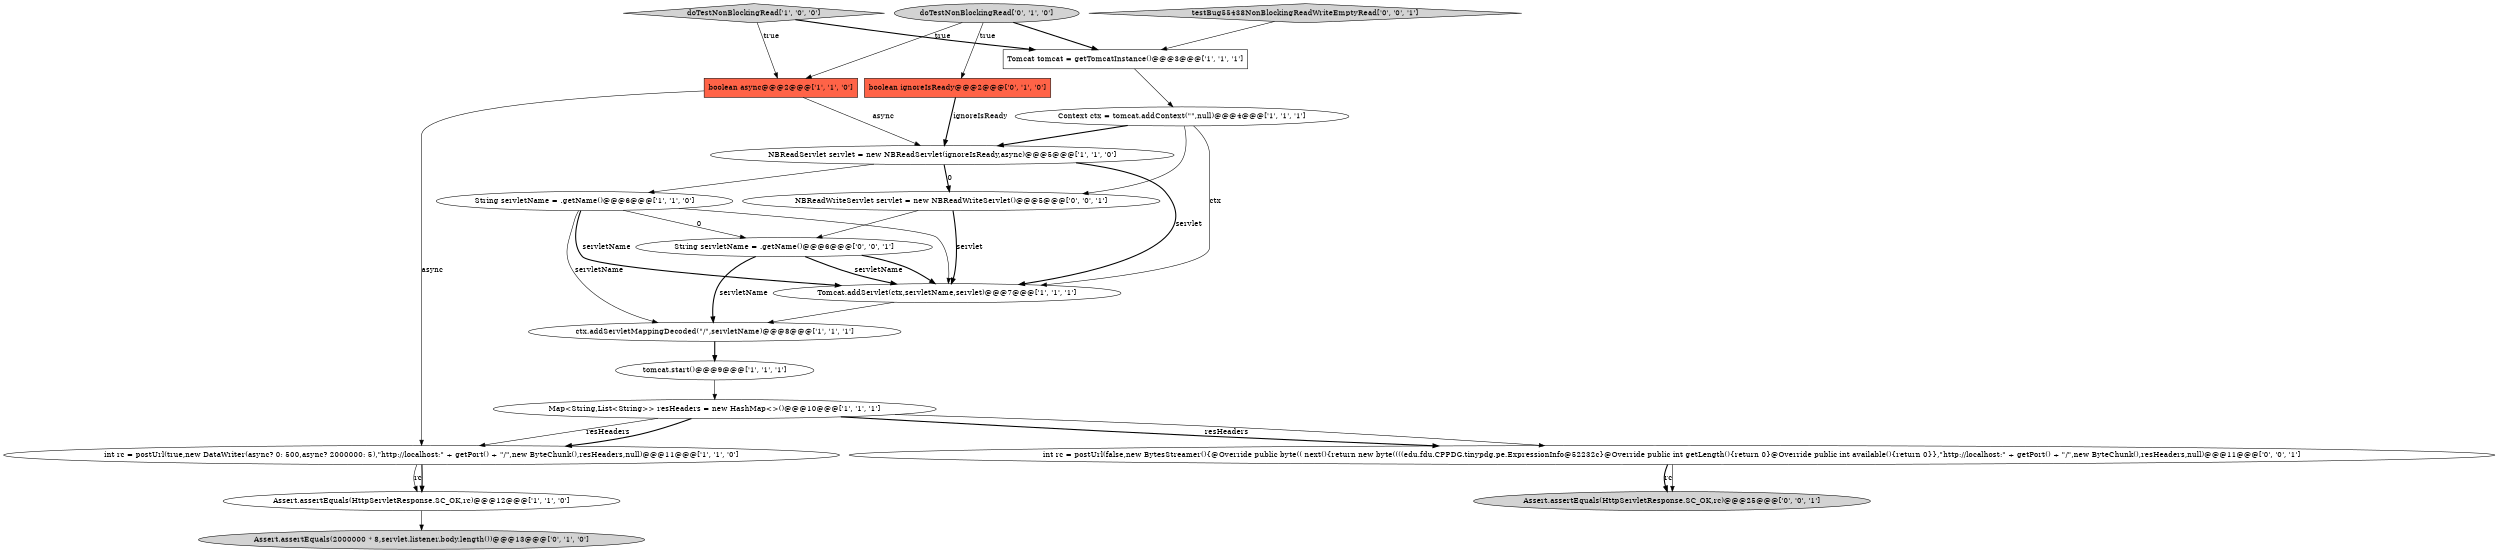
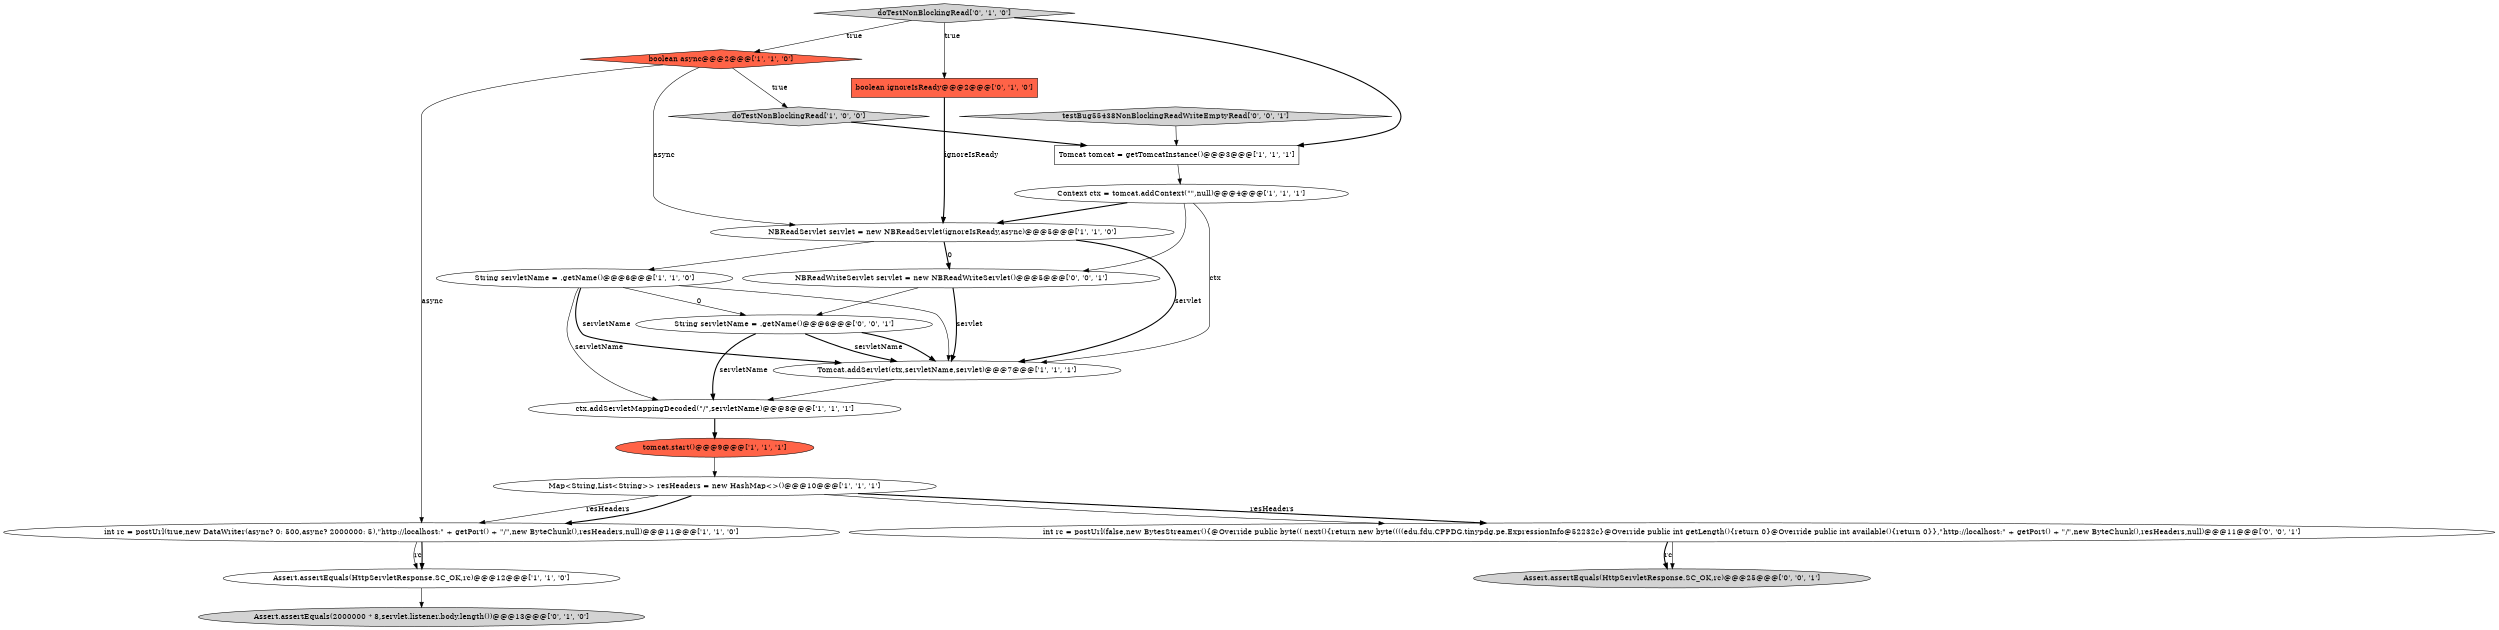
node "doTestNonBlockingRead['0', '1', '0']": shape ellipse -> diamond
edge "doTestNonBlockingRead['1', '0', '0']" -> "boolean async@@@2@@@['1', '1', '0']": reversed
node "boolean async@@@2@@@['1', '1', '0']": shape box -> diamond
node "tomcat.start()@@@9@@@['1', '1', '1']": fillcolor white -> tomato
